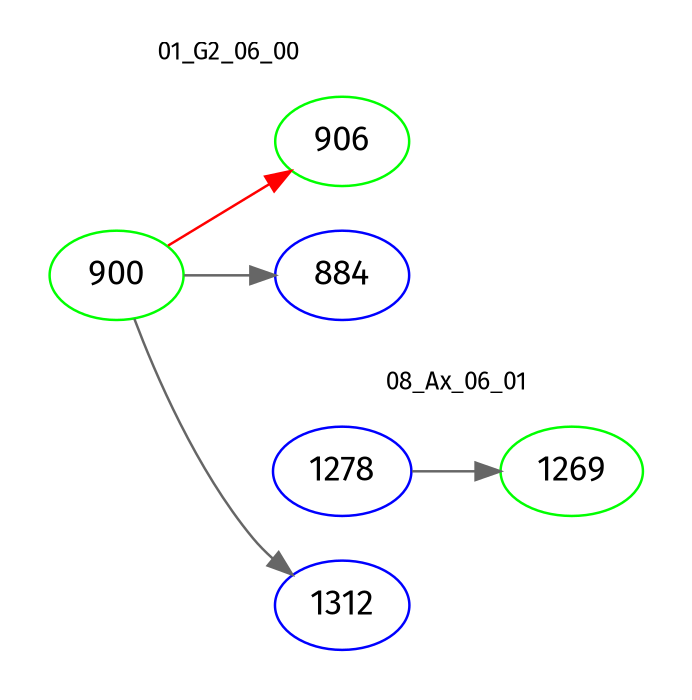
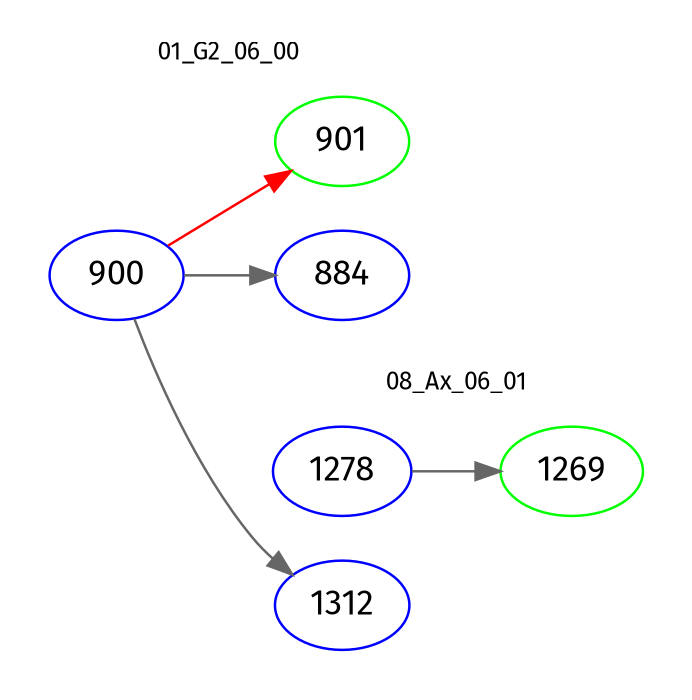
node "906": label "906" -> "901"
node "900": color green -> blue
